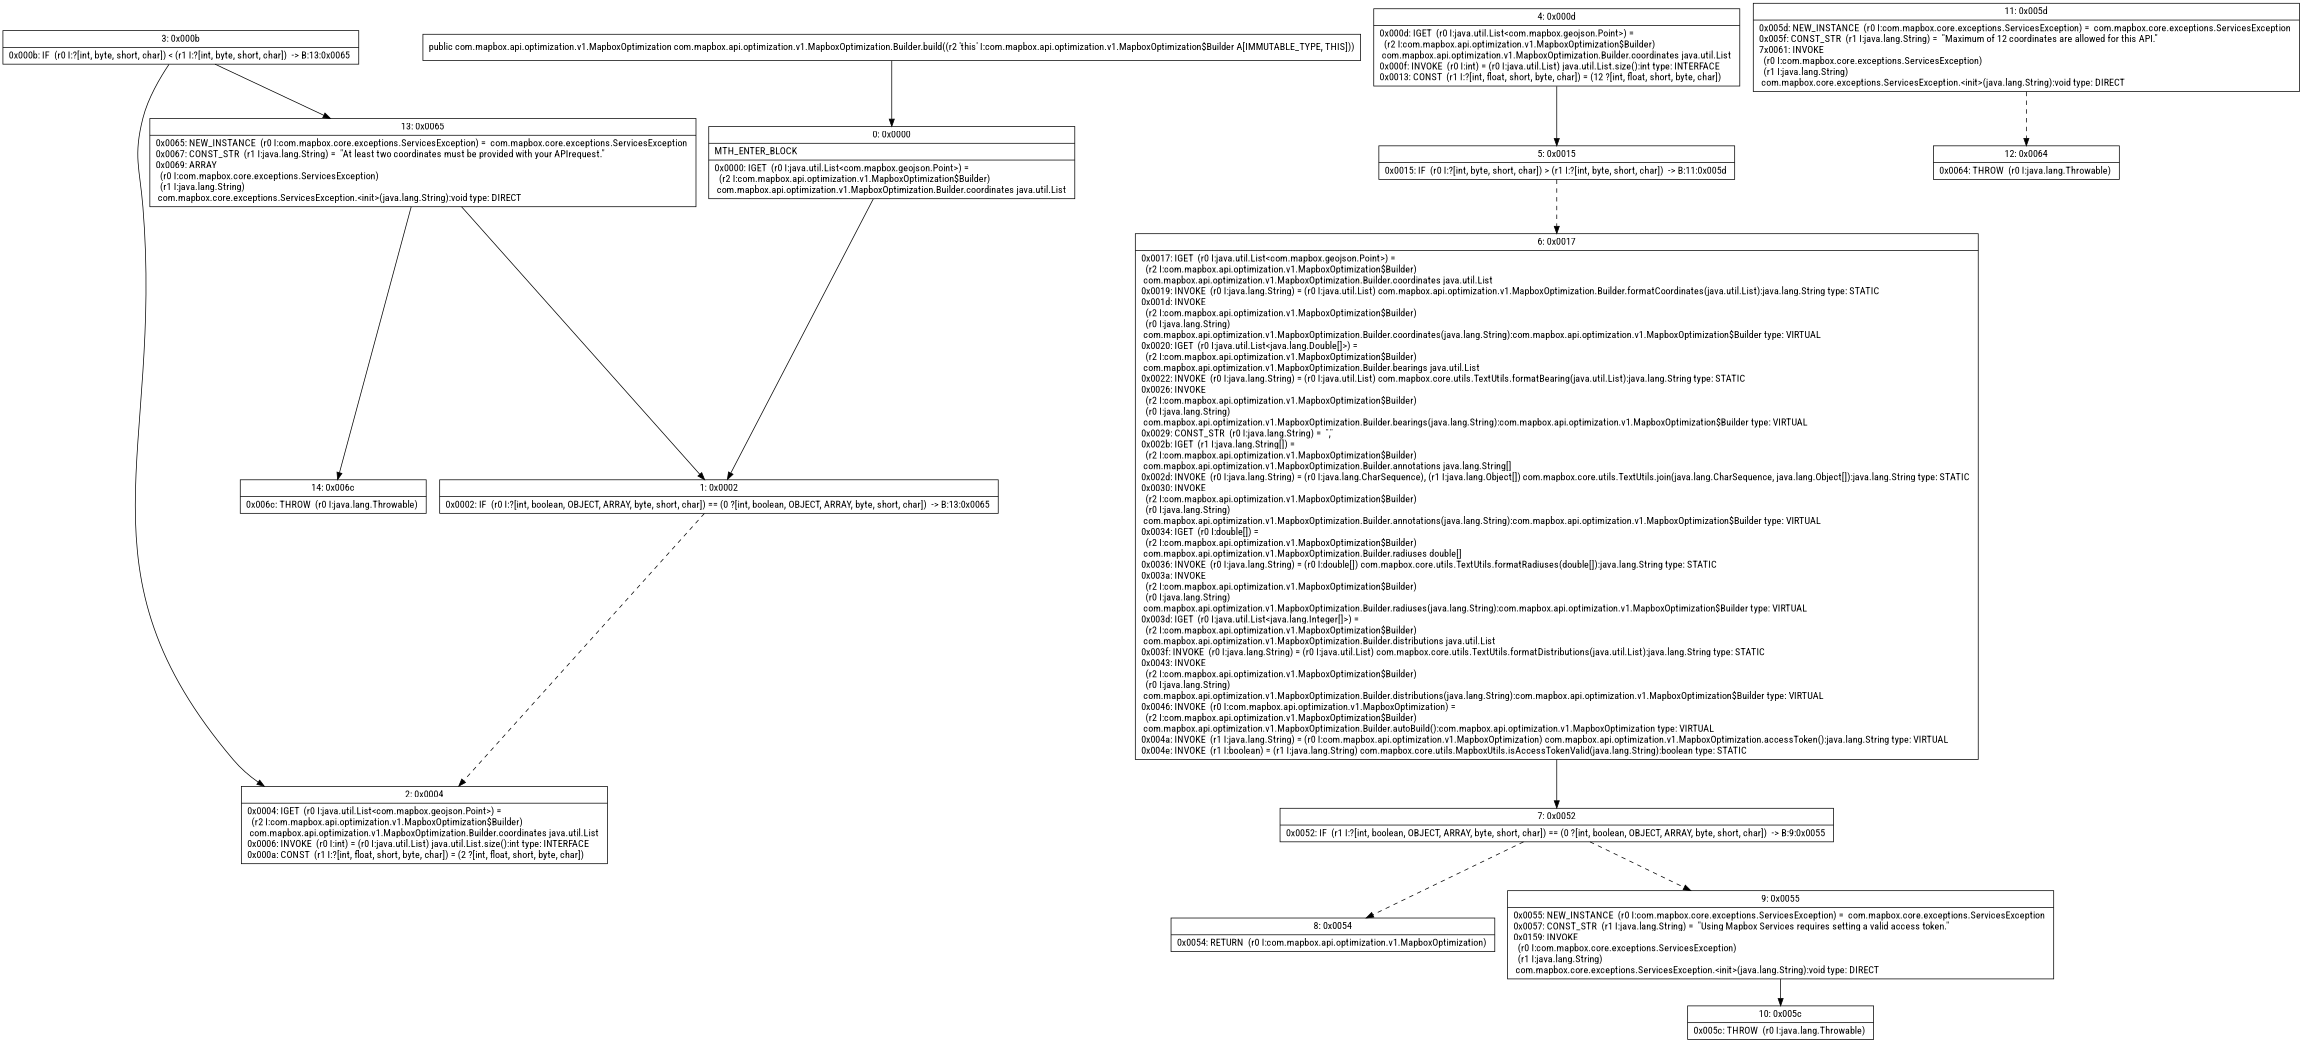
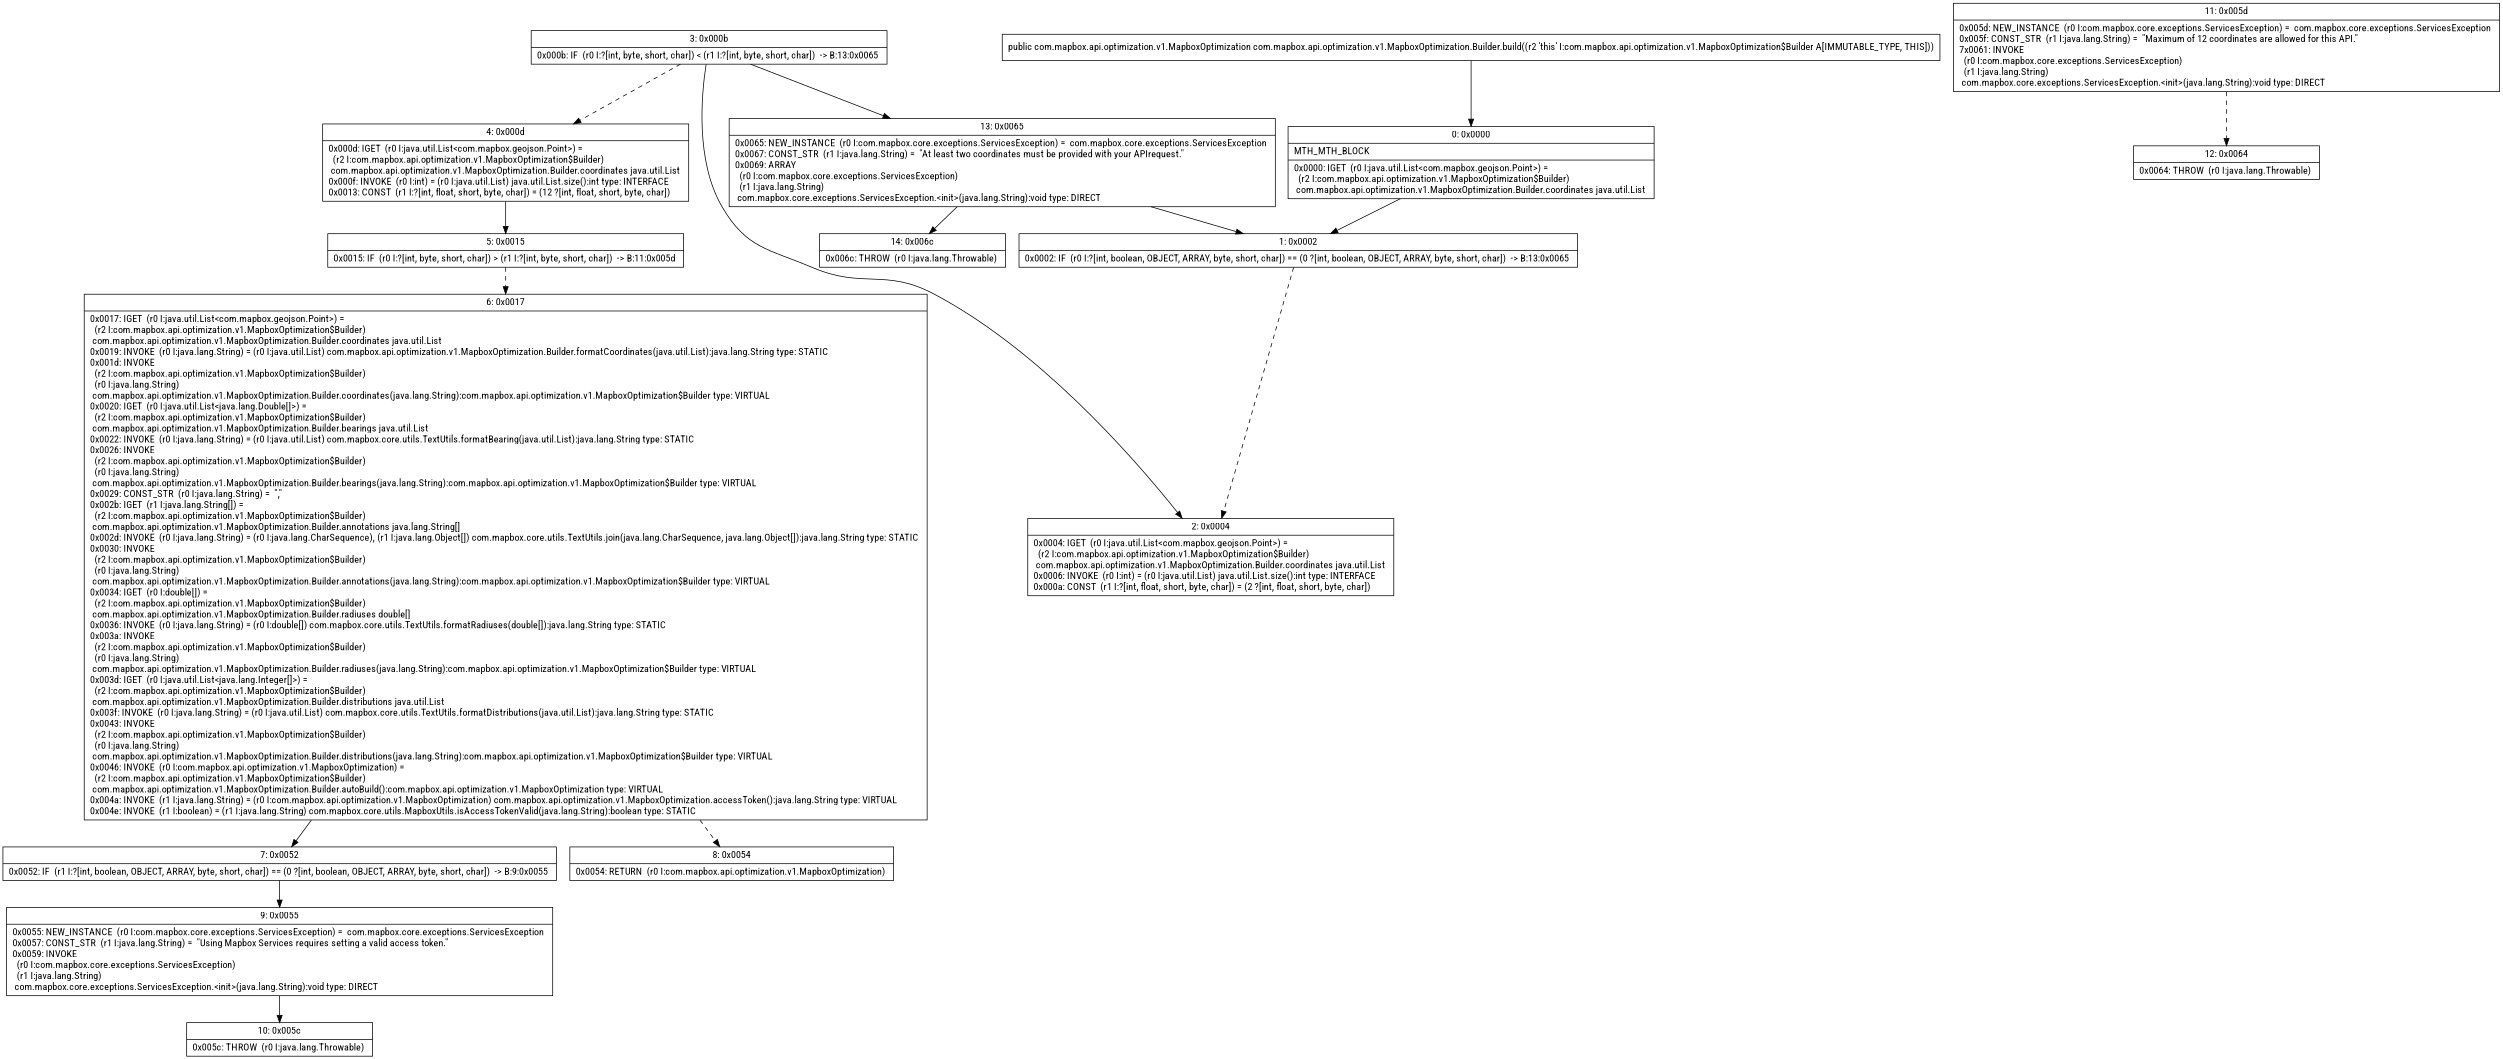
edge "3: 0x000b" -> "4: 0x000d": added
node "0: 0x0000": text "MTH_ENTER_BLOCK" -> "MTH_MTH_BLOCK"
edge "7: 0x0052" -> "9: 0x0055": style dashed -> solid
edge "7: 0x0052" -> "8: 0x0054": now "6: 0x0017" -> "8: 0x0054"
node "9: 0x0055": text "0x0159: INVOKE" -> "0x0059: INVOKE"
